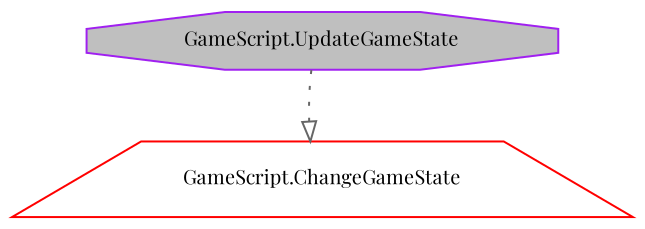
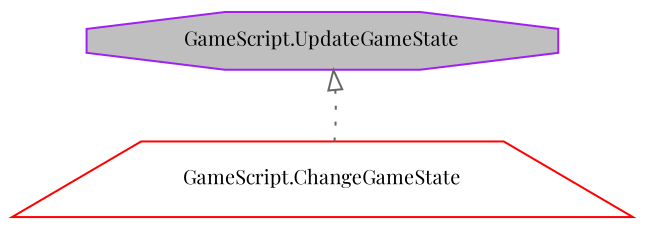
edge "GameScript.UpdateGameState" -> "GameScript.ChangeGameState": reversed
